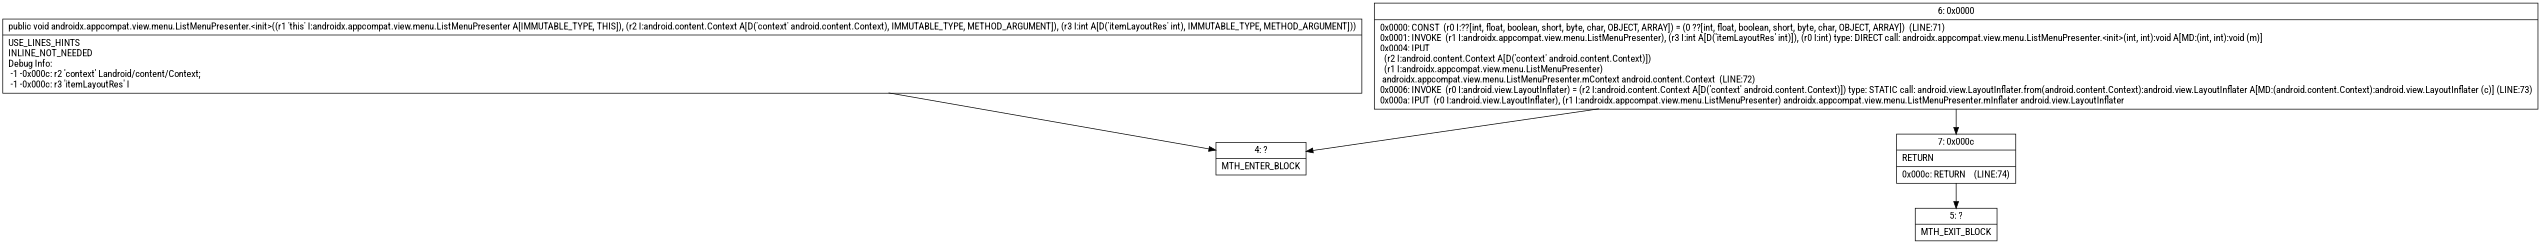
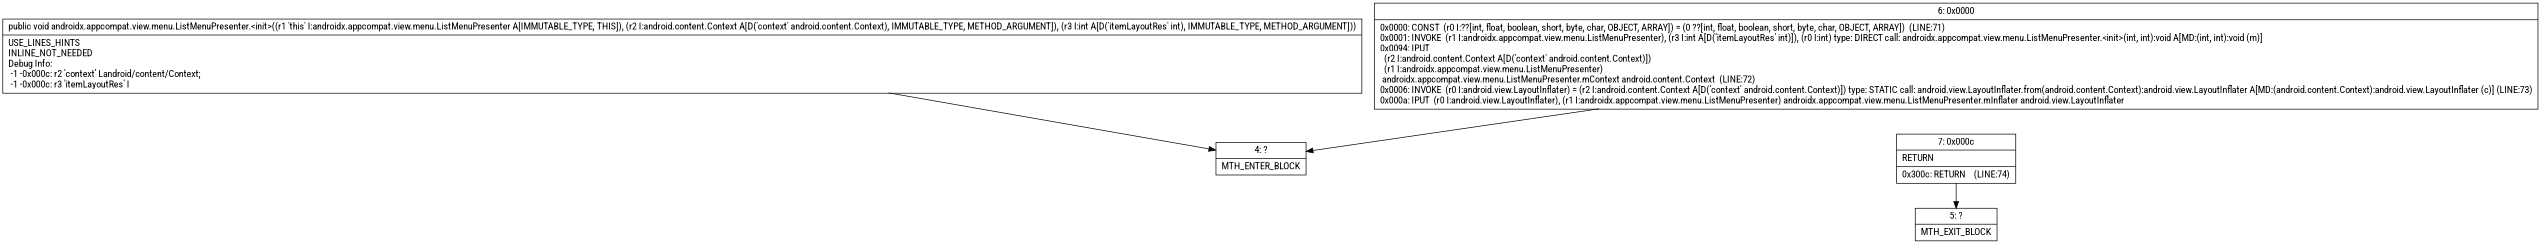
node "6: 0x0000": text "0x0004: IPUT" -> "0x0094: IPUT"
edge "6: 0x0000" -> "7: 0x000c": removed
node "7: 0x000c": text "0x000c: RETURN    (LINE:74)" -> "0x300c: RETURN    (LINE:74)"
